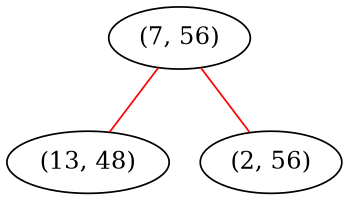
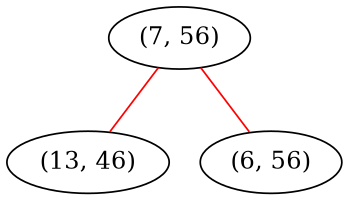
node "(13, 48)": label "(13, 48)" -> "(13, 46)"
node "(2, 56)": label "(2, 56)" -> "(6, 56)"
